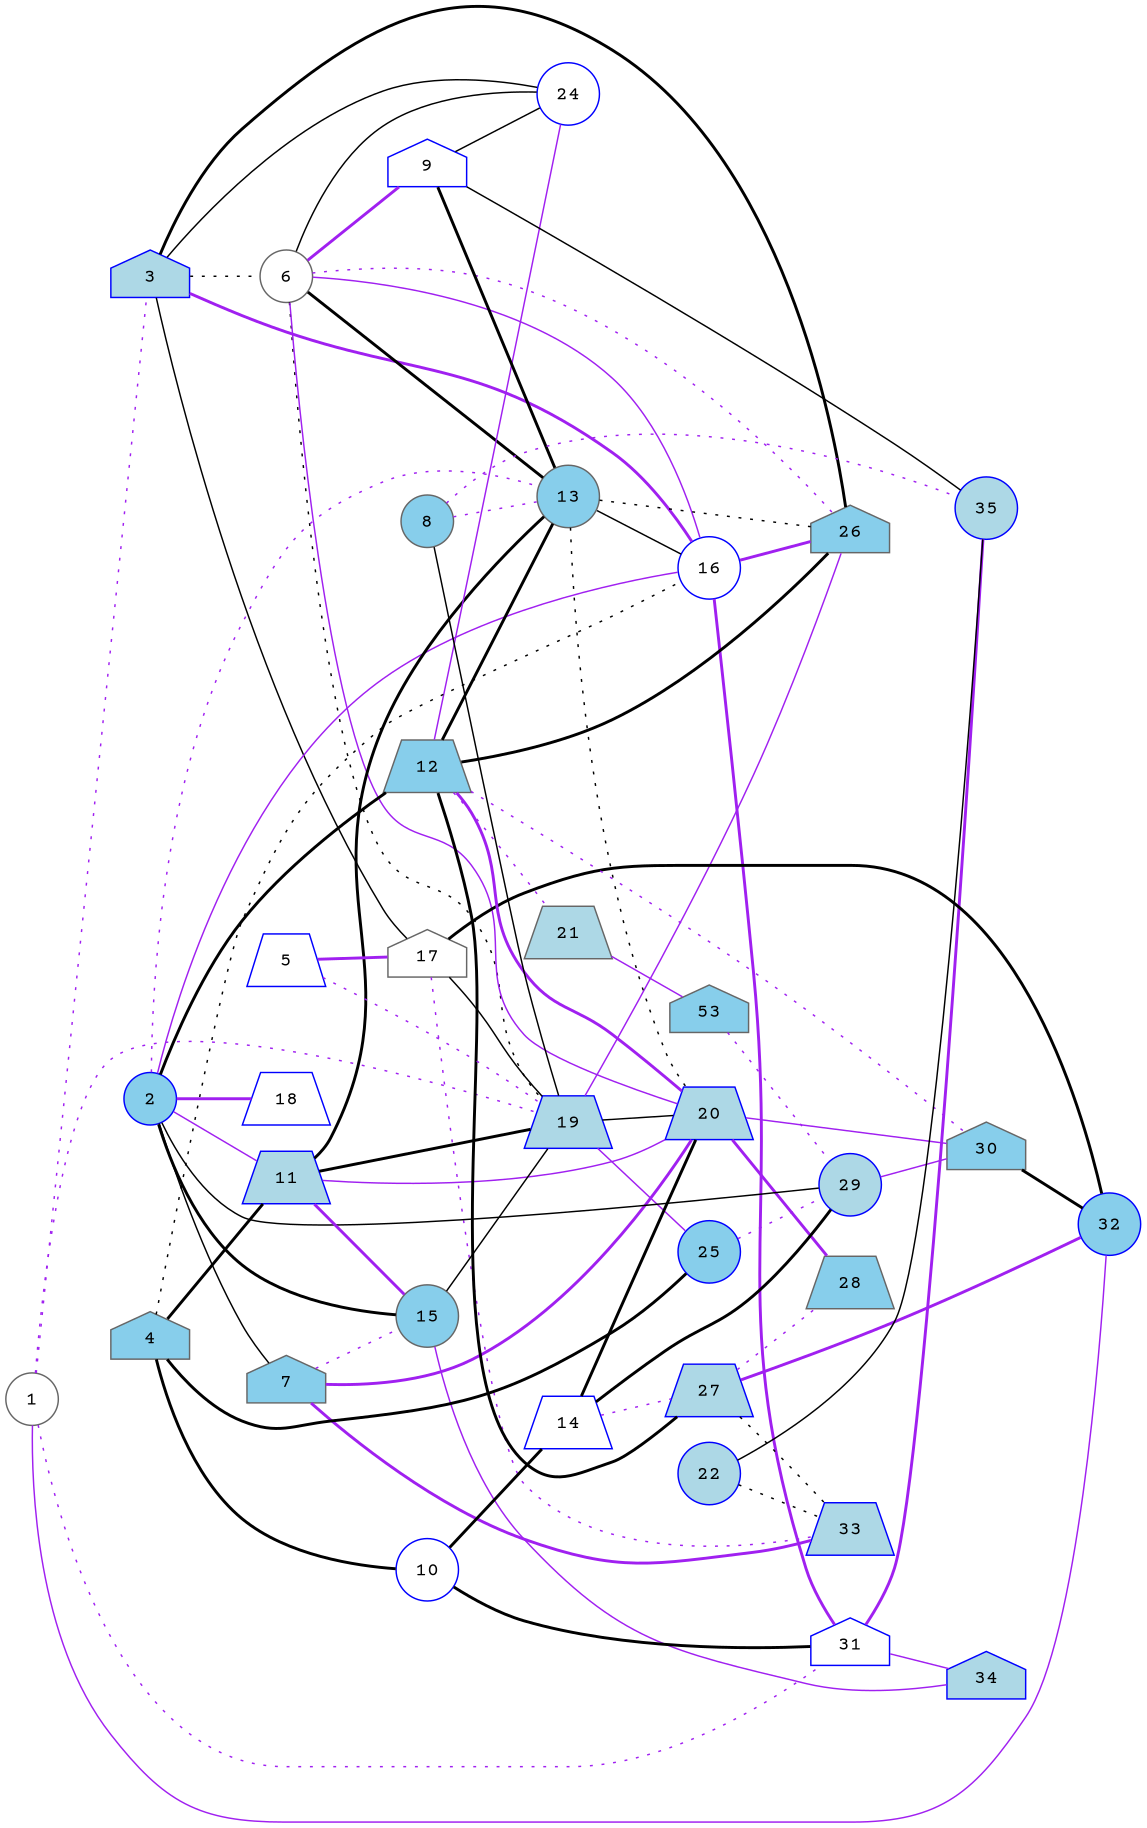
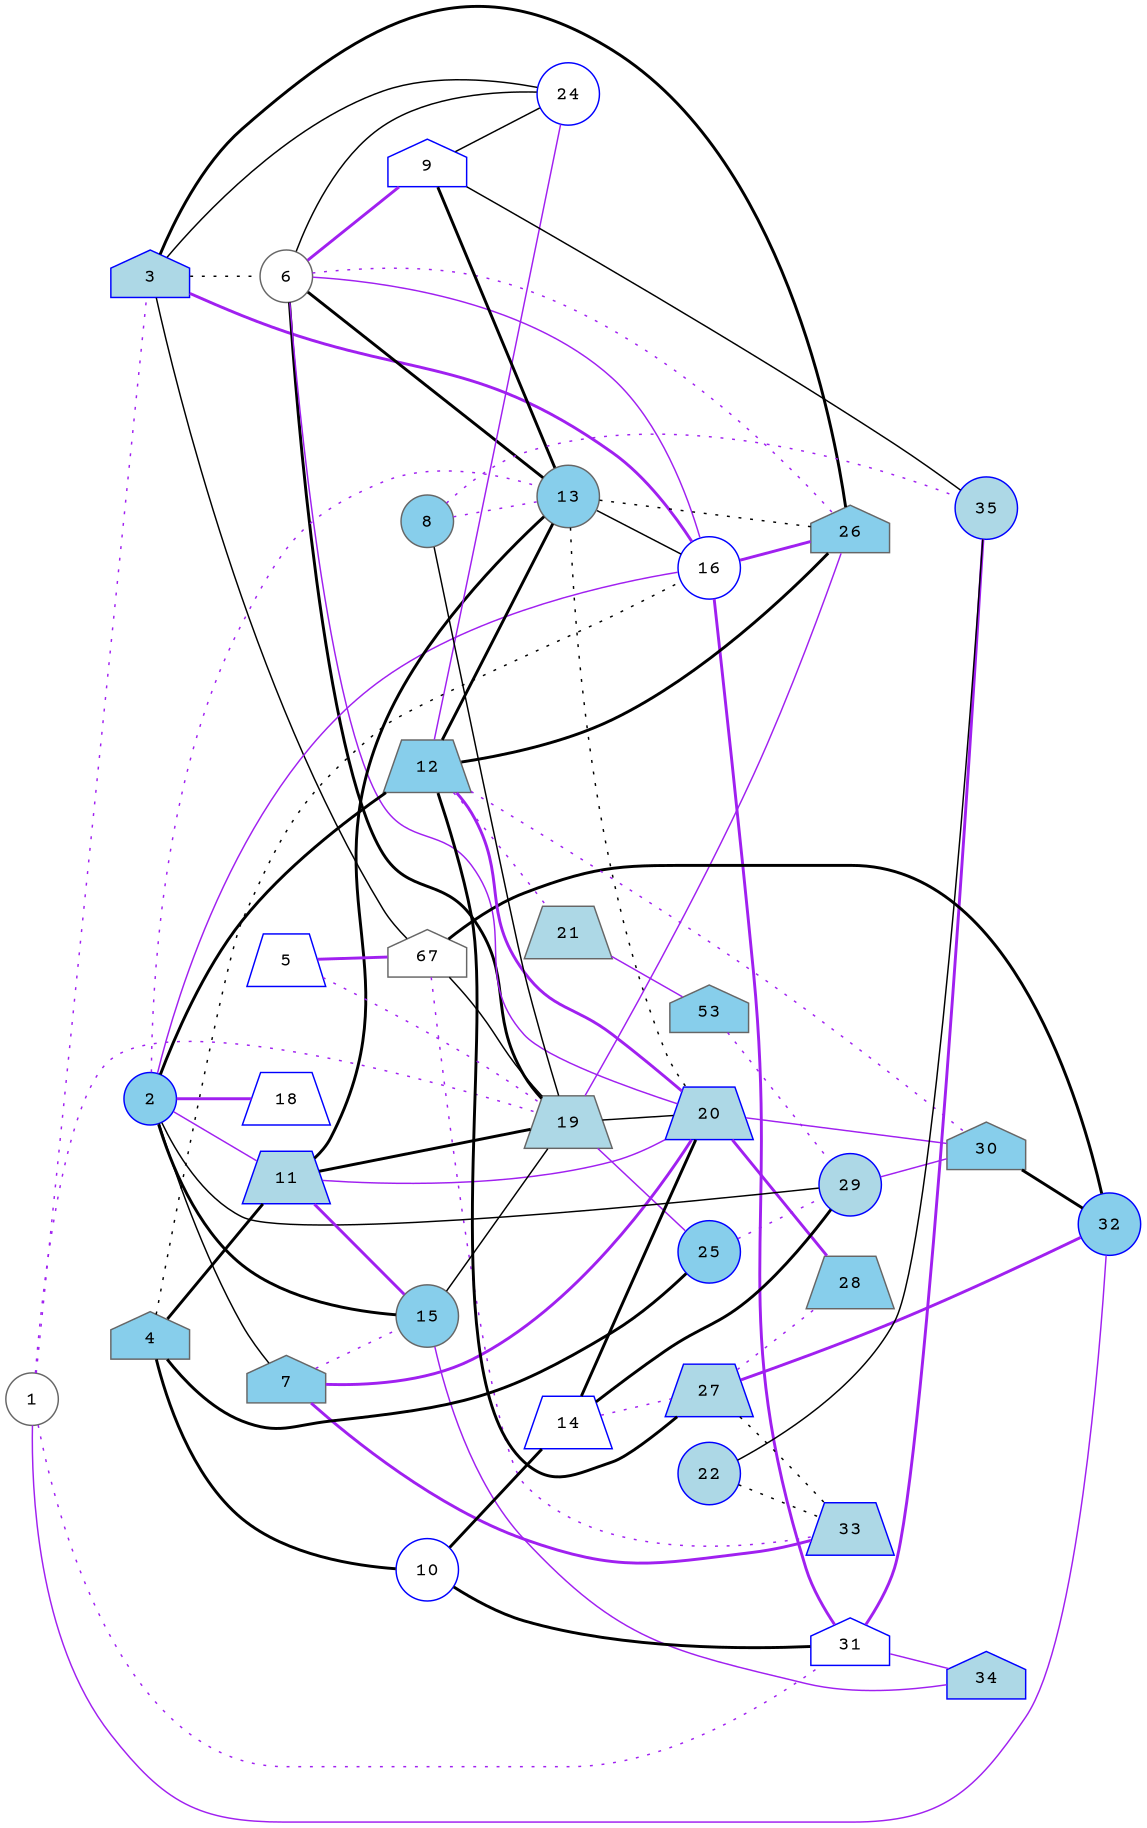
edge "6" -- "19": style dotted -> bold
node "17": label "17" -> "67"
node "19": color blue -> gray40
